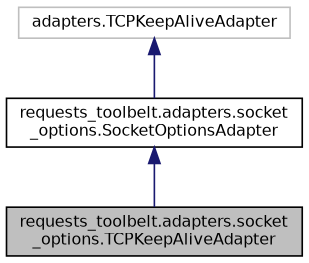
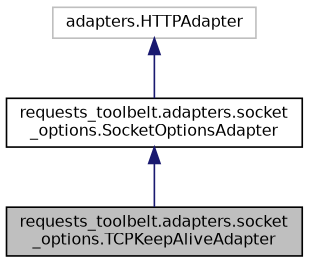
node "adapters.TCPKeepAliveAdapter": label "adapters.TCPKeepAliveAdapter" -> "adapters.HTTPAdapter"
